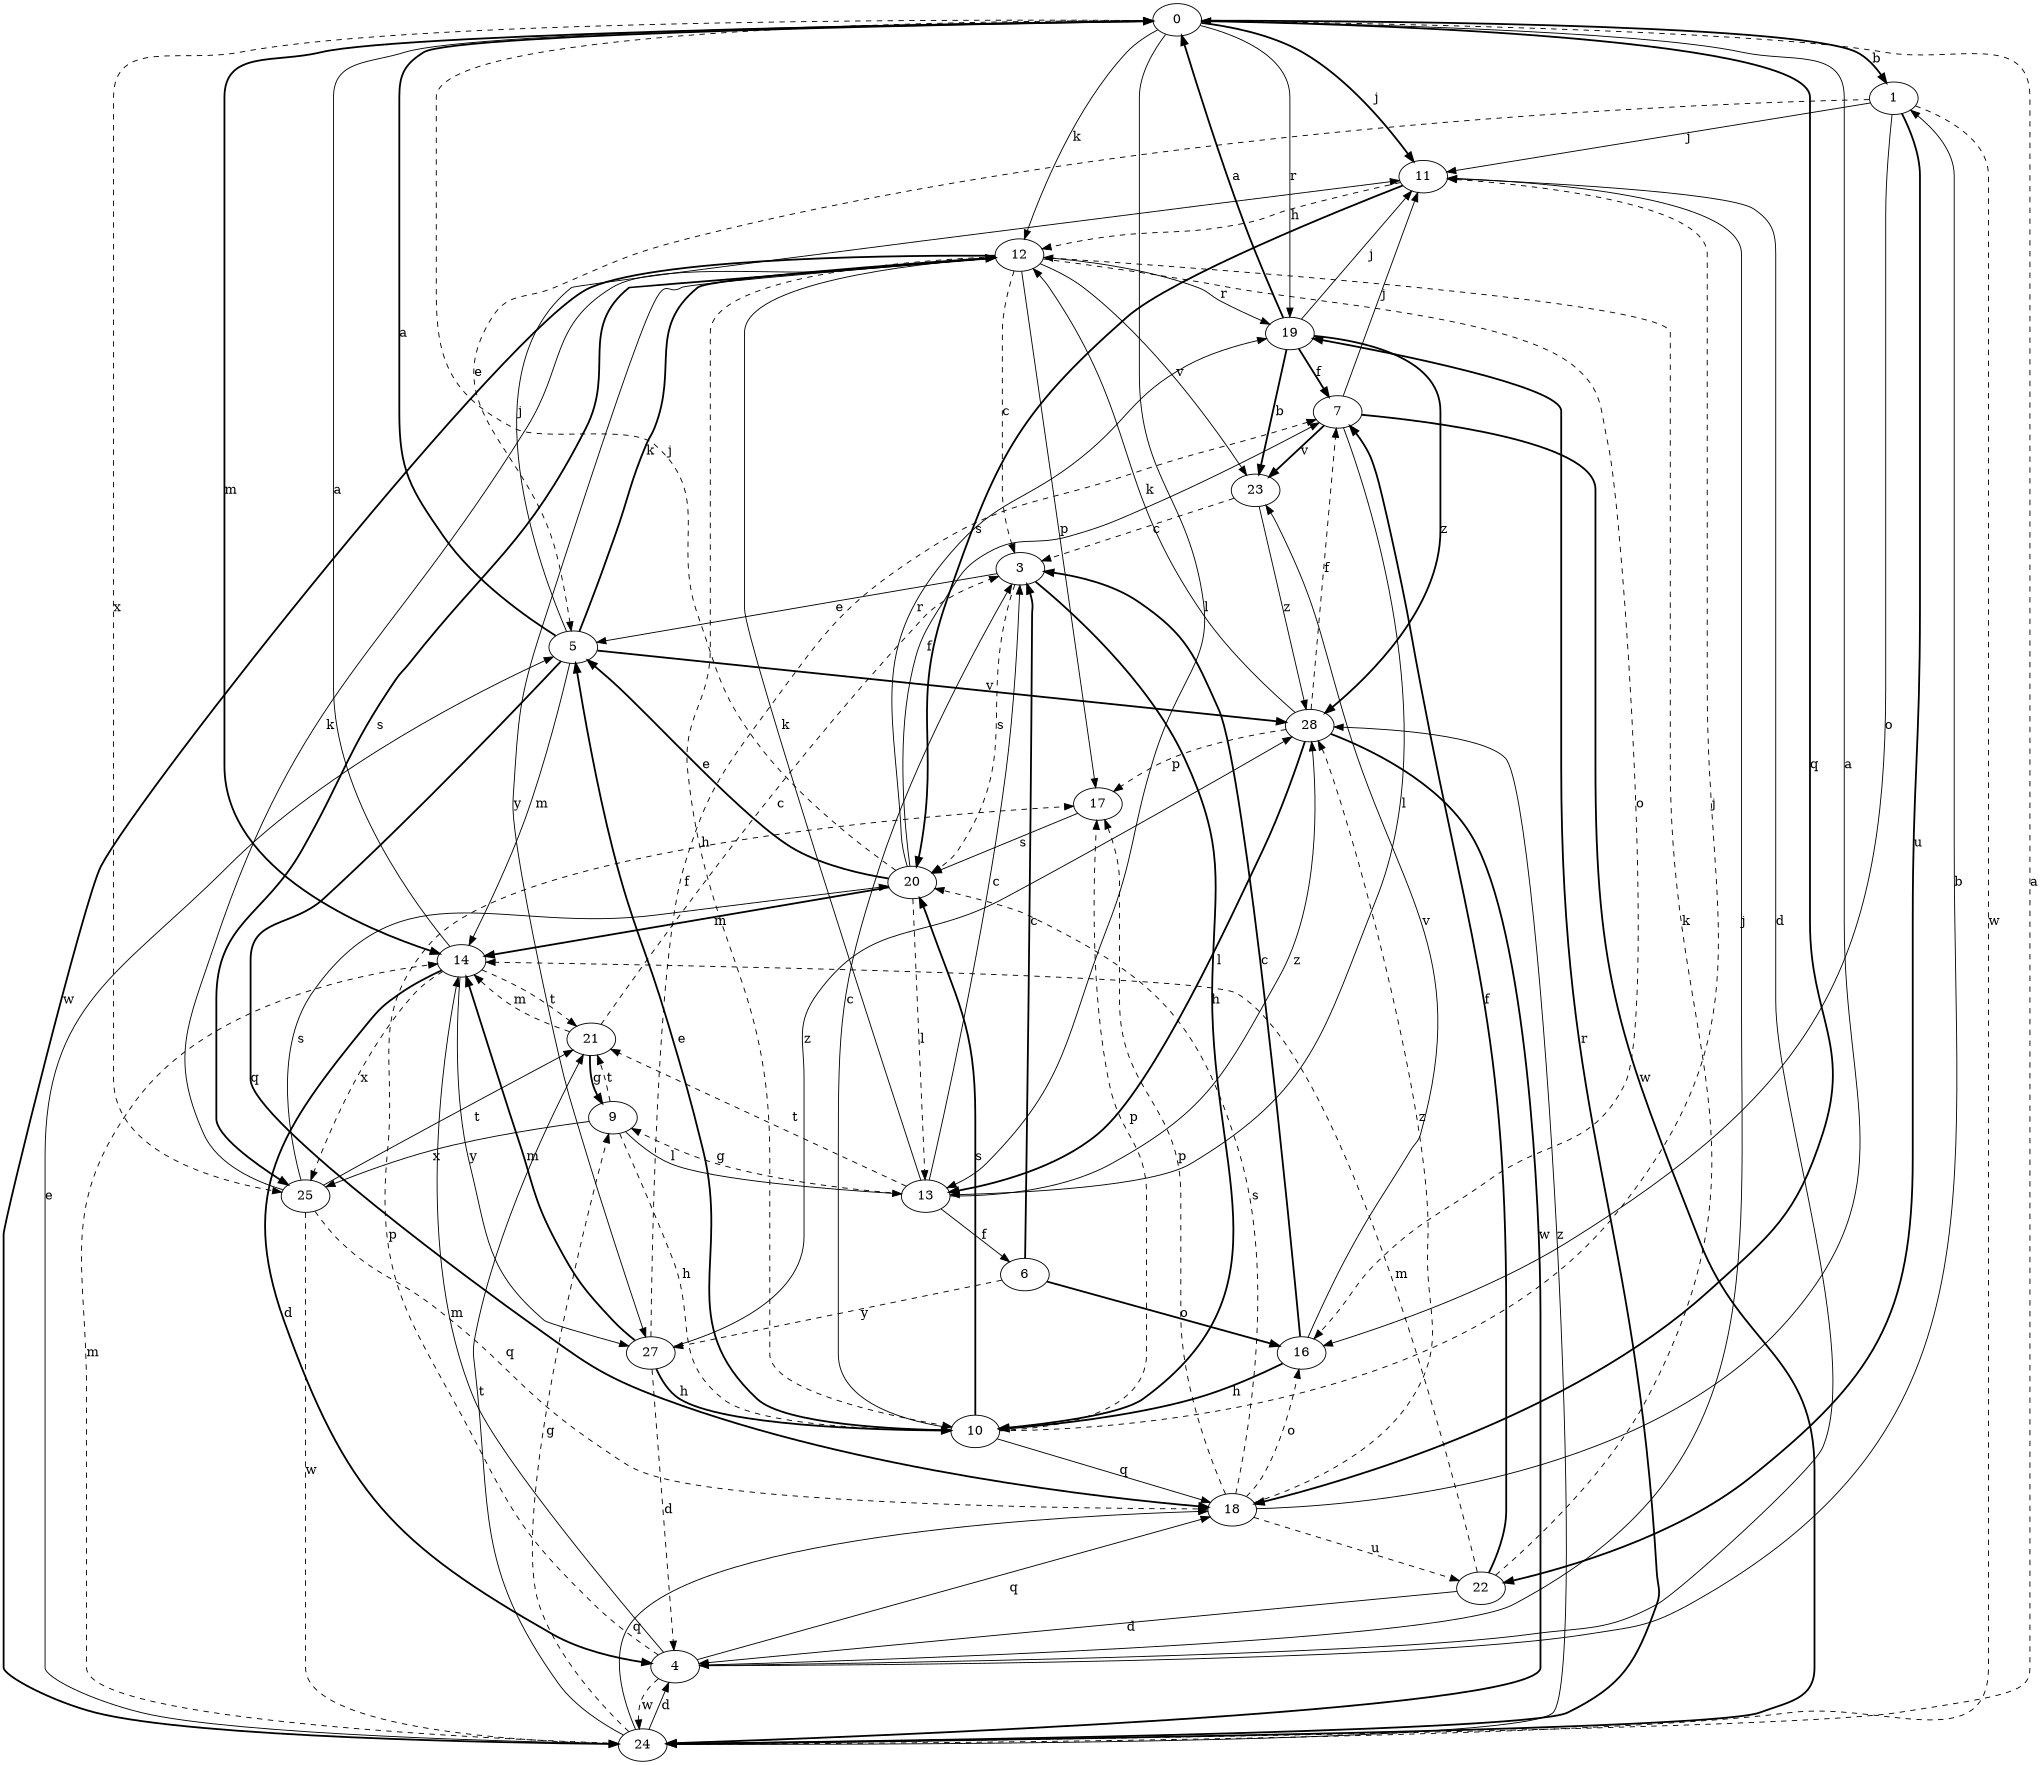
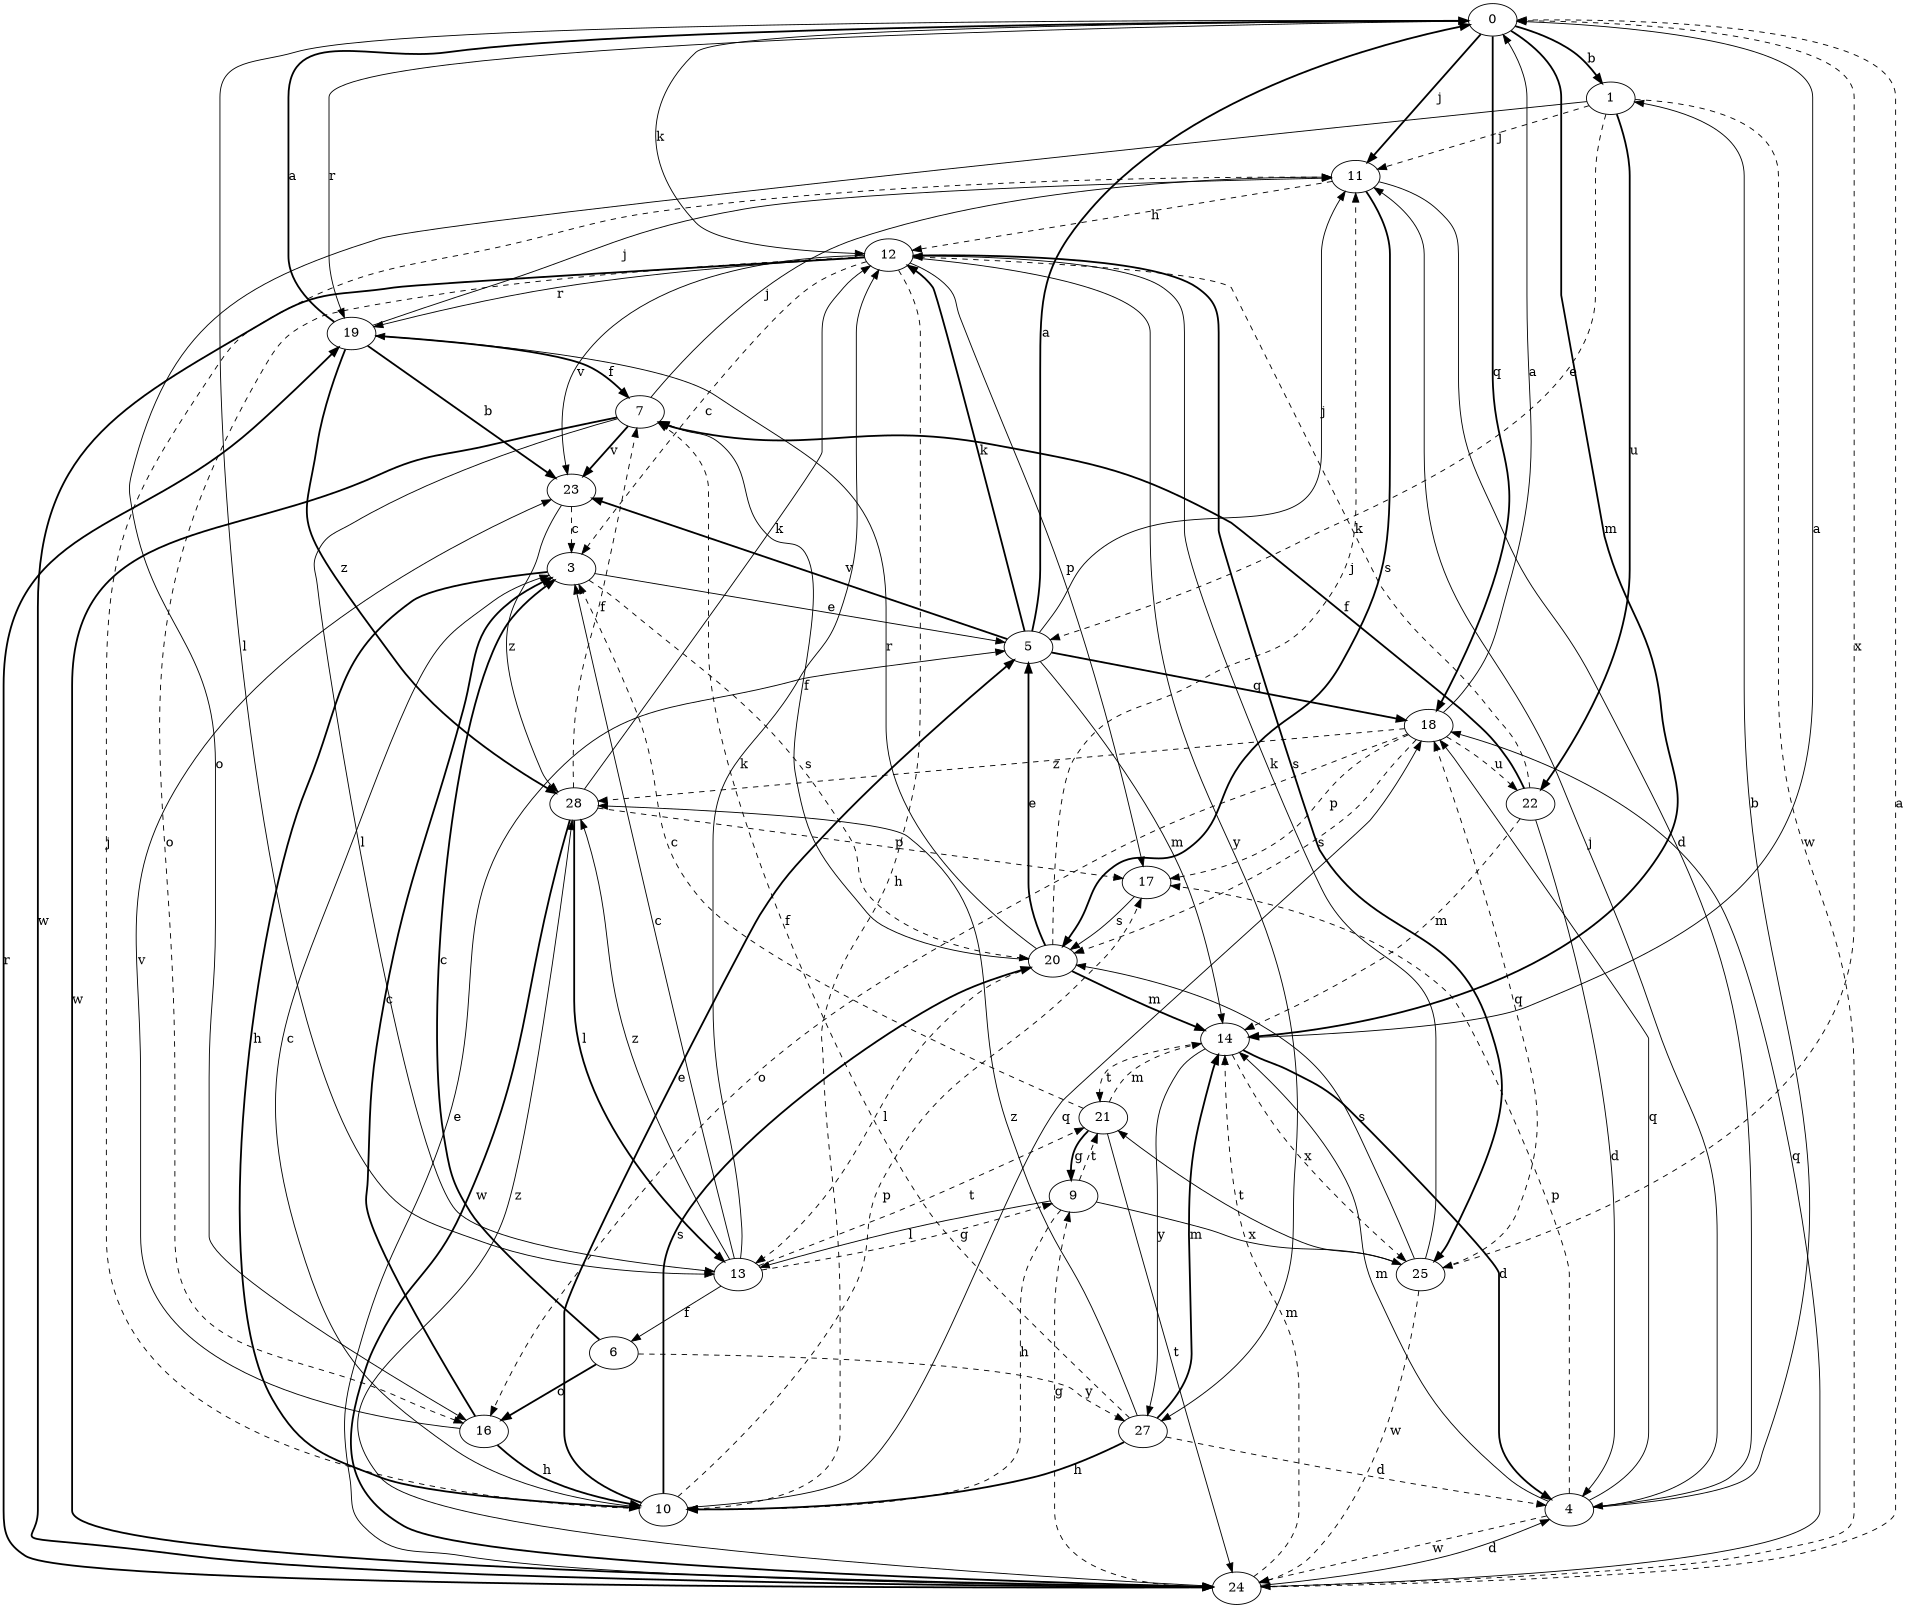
edge "1" -> "11": style solid -> dashed
edge "20" -> "0": now "20" -> "11"
edge "5" -> "28": now "5" -> "23"
edge "24" -> "21": reversed
